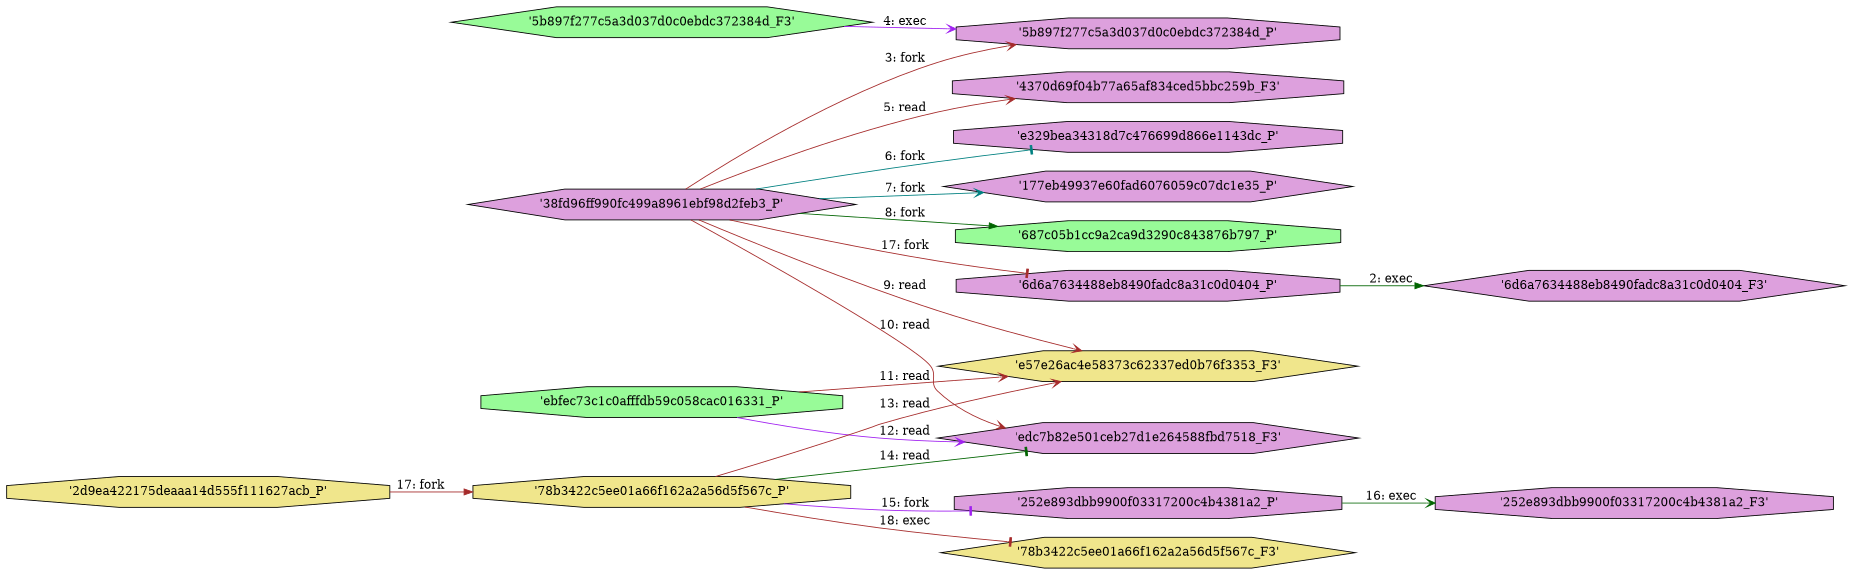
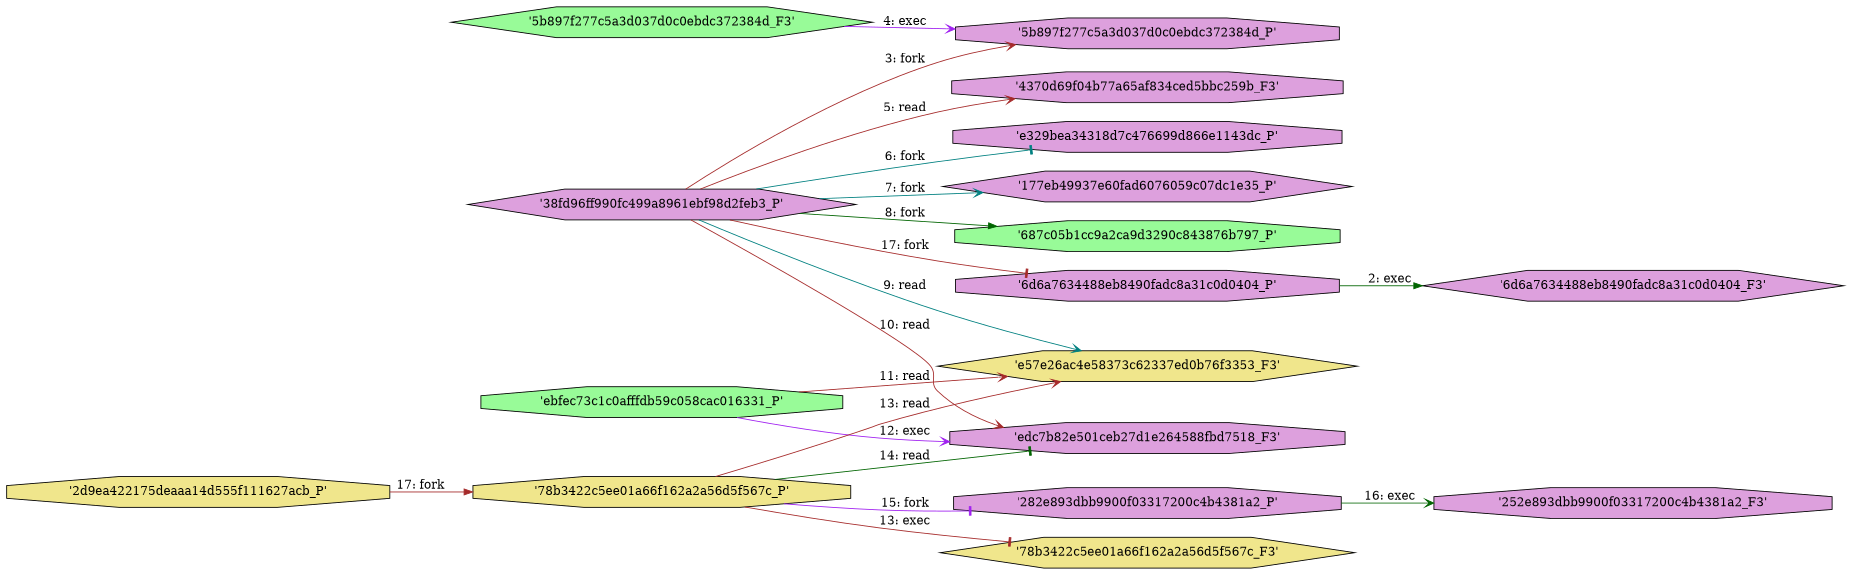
edge "'38fd96ff990fc499a8961ebf98d2feb3_P'" -> "'e57e26ac4e58373c62337ed0b76f3353_F3'": color brown -> teal
edge "'ebfec73c1c0afffdb59c058cac016331_P'" -> "'edc7b82e501ceb27d1e264588fbd7518_F3'": label "12: read" -> "12: exec"
node "'edc7b82e501ceb27d1e264588fbd7518_F3'": shape hexagon -> octagon
node "'252e893dbb9900f03317200c4b4381a2_P'": label "'252e893dbb9900f03317200c4b4381a2_P'" -> "'282e893dbb9900f03317200c4b4381a2_P'"
edge "'78b3422c5ee01a66f162a2a56d5f567c_P'" -> "'78b3422c5ee01a66f162a2a56d5f567c_F3'": label "18: exec" -> "13: exec"
